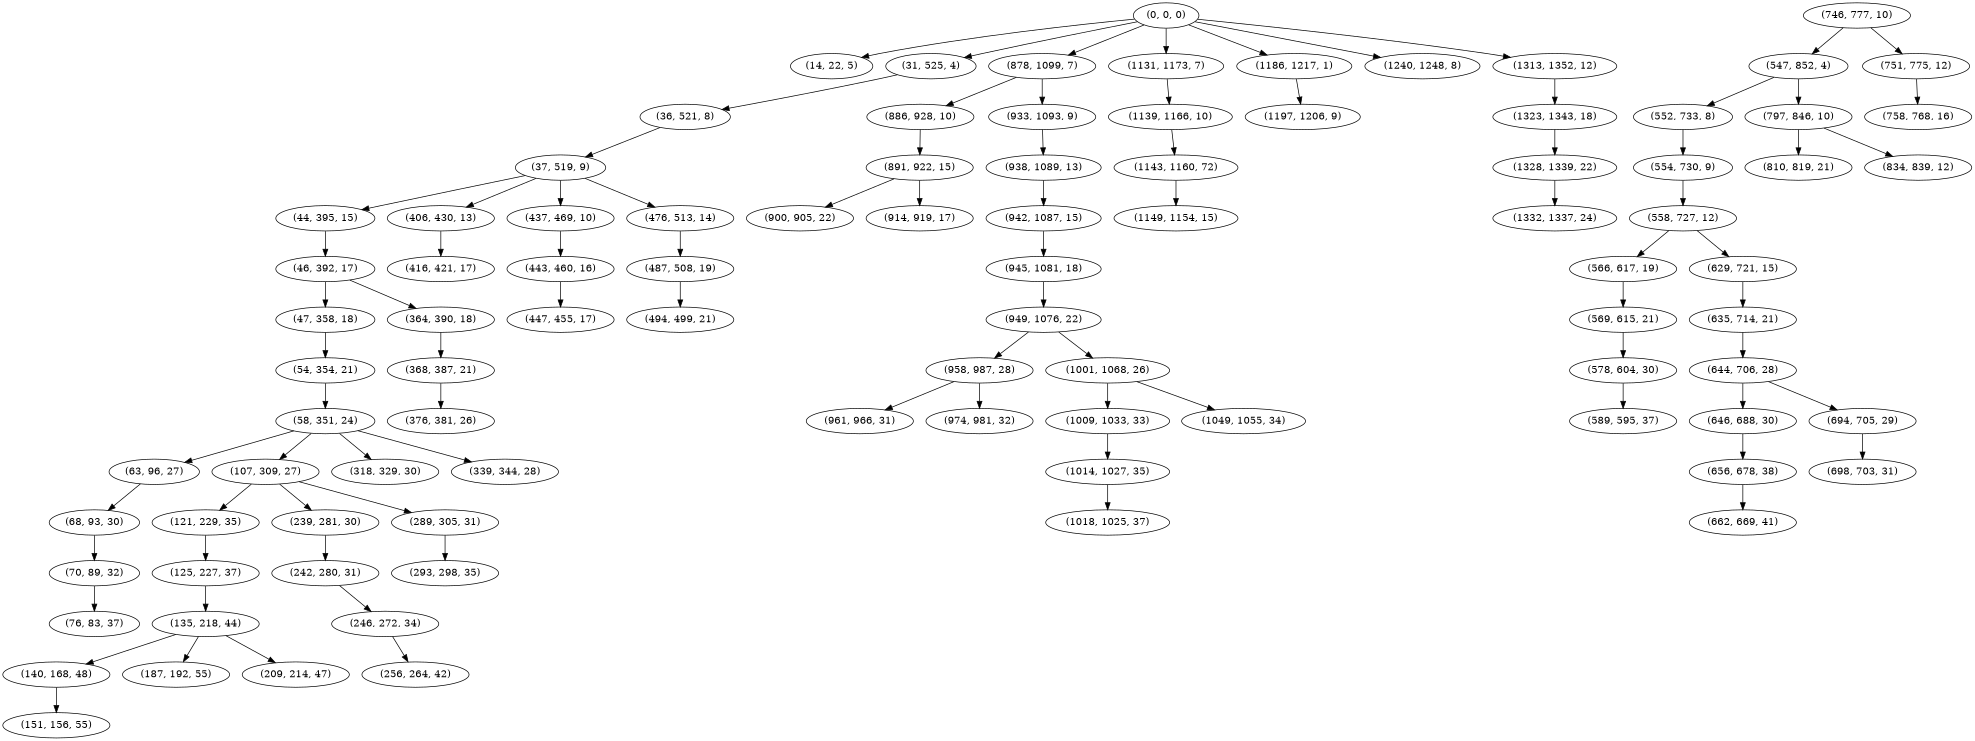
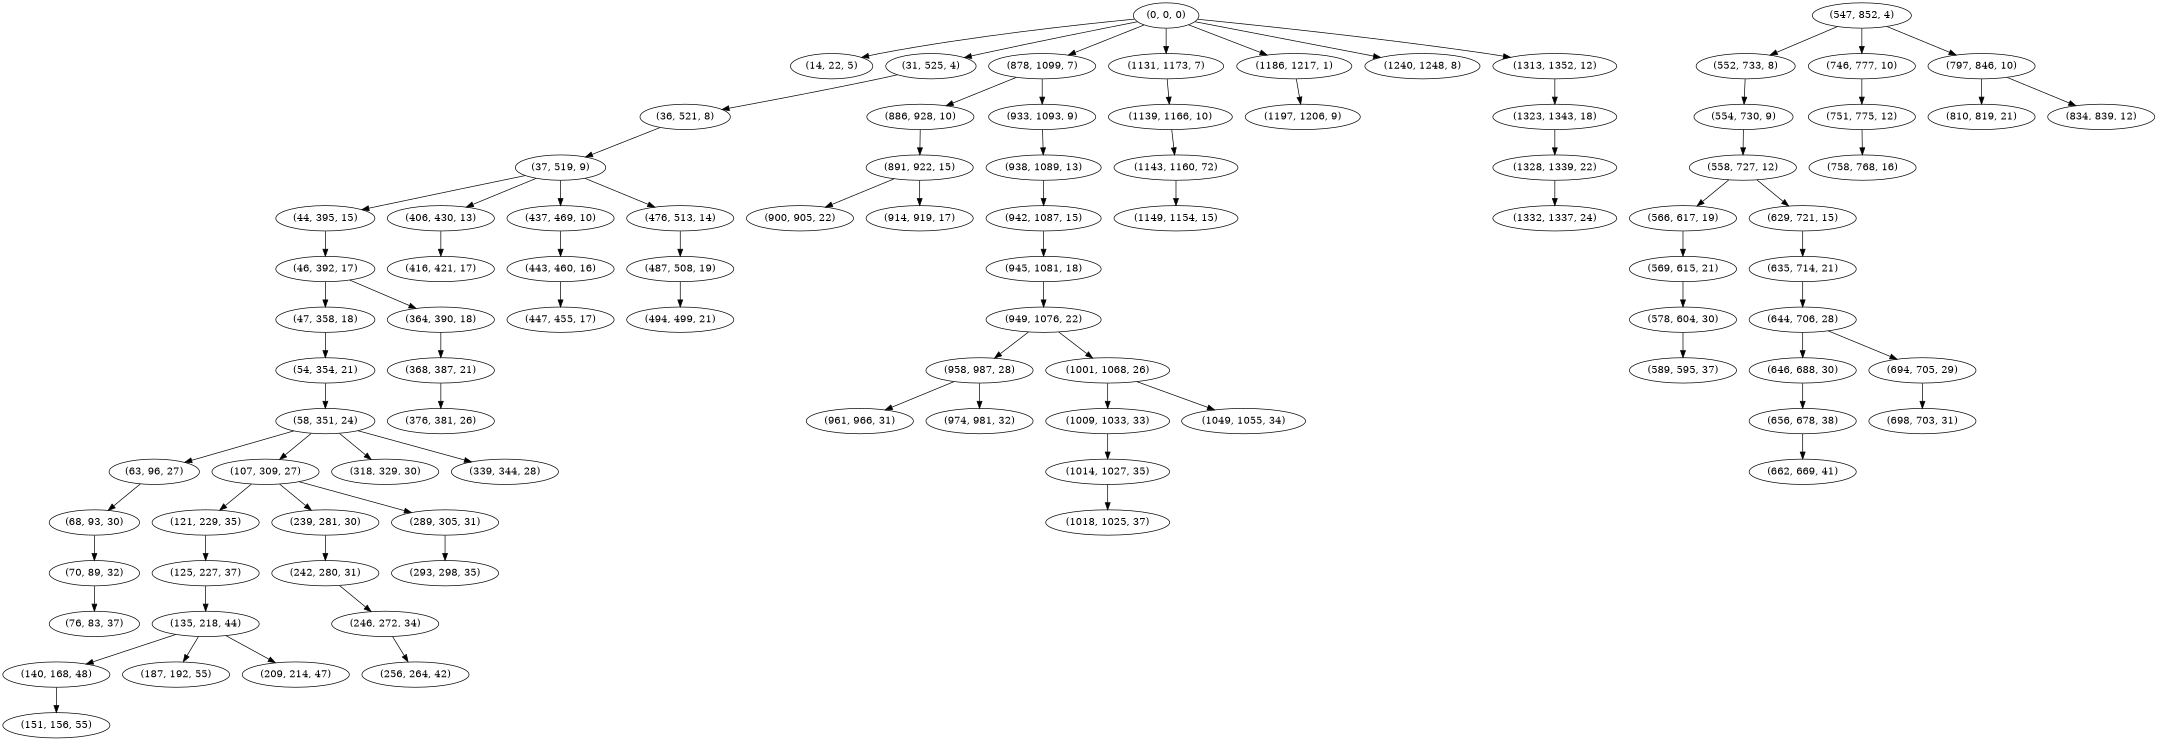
edge "(746, 777, 10)" -> "(547, 852, 4)": reversed
